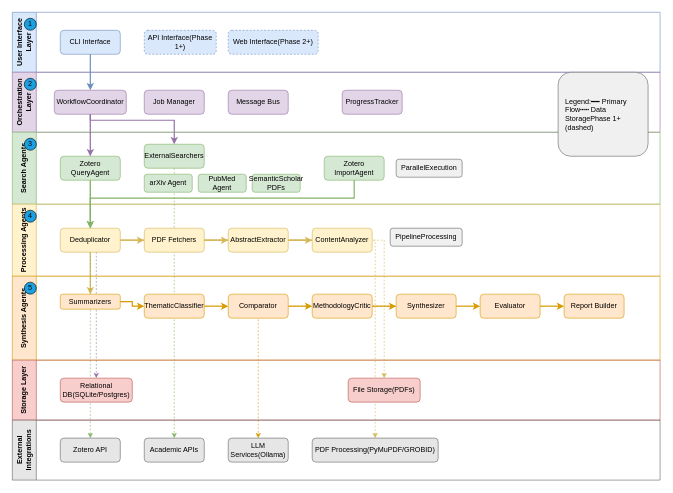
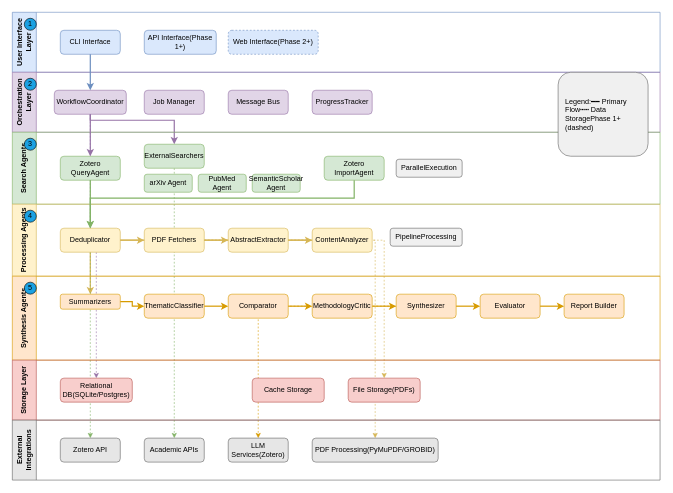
node "API Interface(Phase 1+)": style dashed -> solid
node "ProgressTracker": moved (372, 102) -> (342, 102)
node "SemanticScholar PDFs": label "SemanticScholar PDFs" -> "SemanticScholar Agent"
node "Cache Storage": added
node "LLM Services(Ollama)": label "LLM Services(Ollama)" -> "LLM Services(Zotero)"
